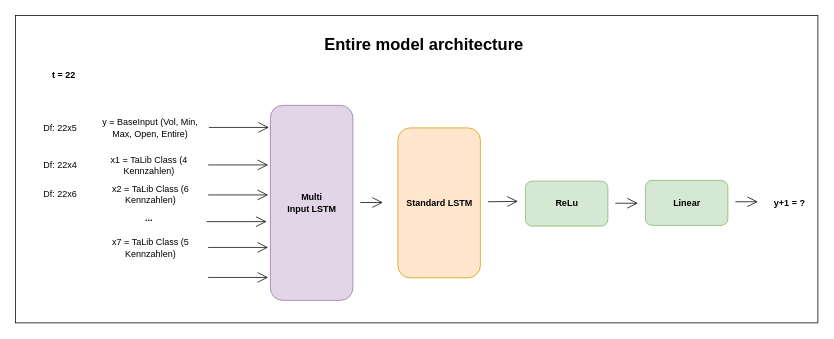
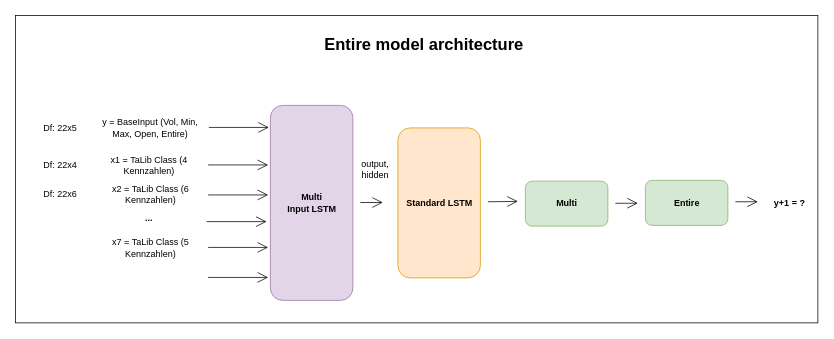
node "t = 22": removed
node "output, hidden": added
node "Linear": label "Linear" -> "Entire"
node "ReLu": label "ReLu" -> "Multi"
